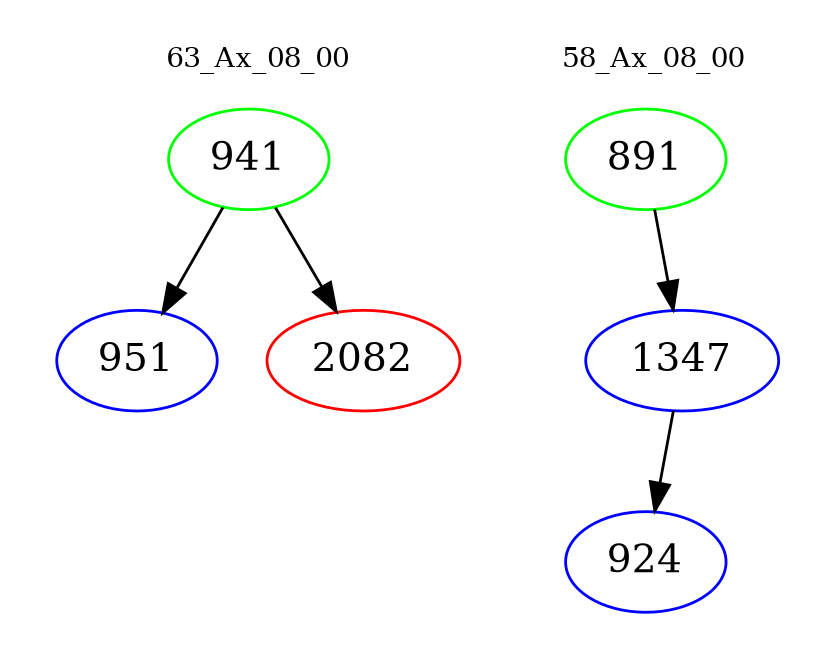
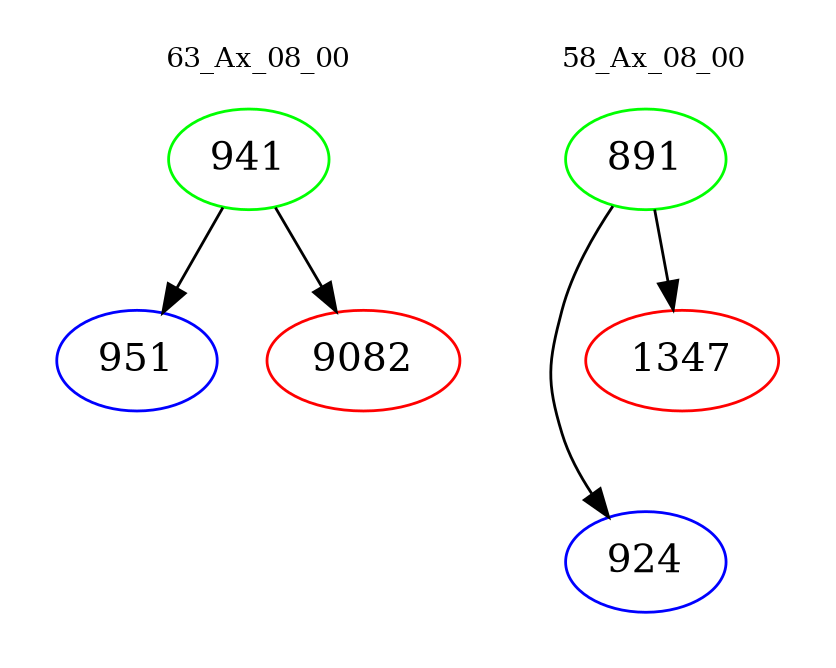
node "2082": label "2082" -> "9082"
node "1347": color blue -> red
edge "1347" -> "924": now "891" -> "924"
